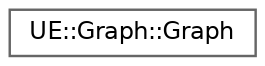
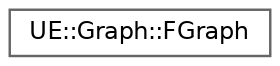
node "UE::Graph::Graph": label "UE::Graph::Graph" -> "UE::Graph::FGraph"
